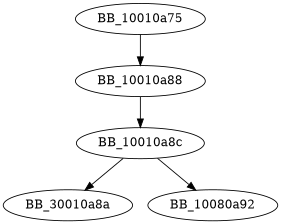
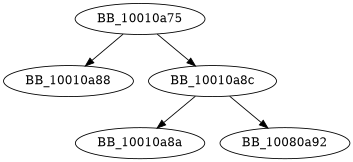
edge "BB_10010a88" -> "BB_10010a8c": now "BB_10010a75" -> "BB_10010a8c"
node "BB_30010a8a": label "BB_30010a8a" -> "BB_10010a8a"
